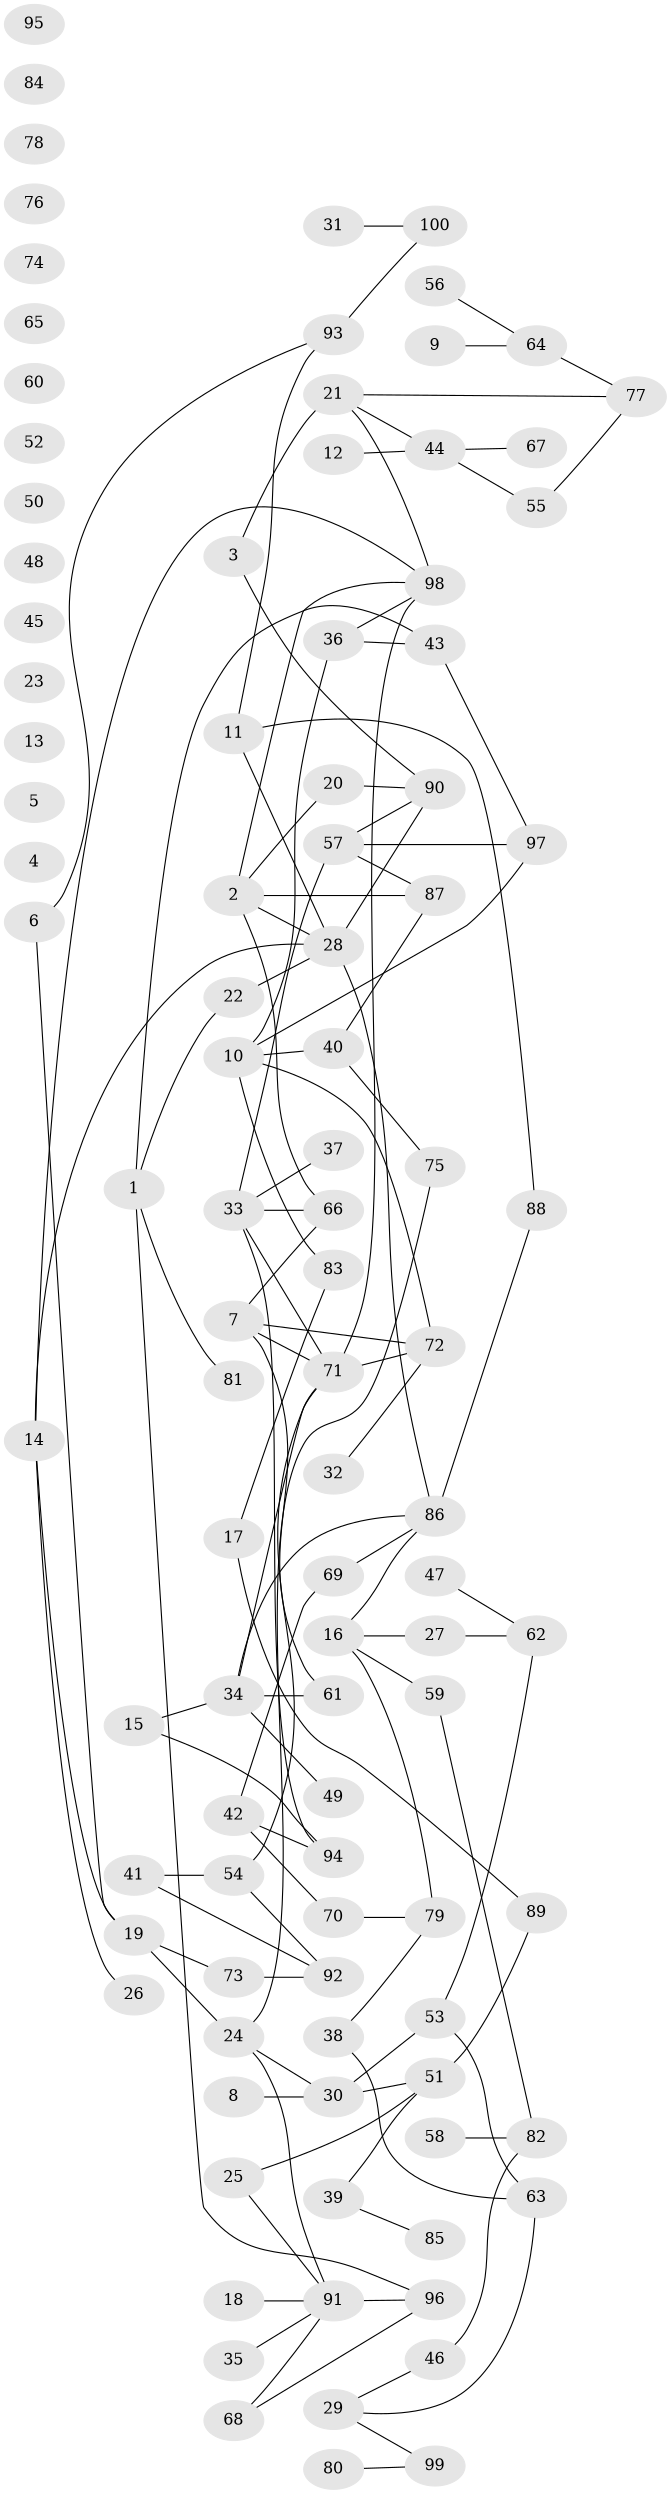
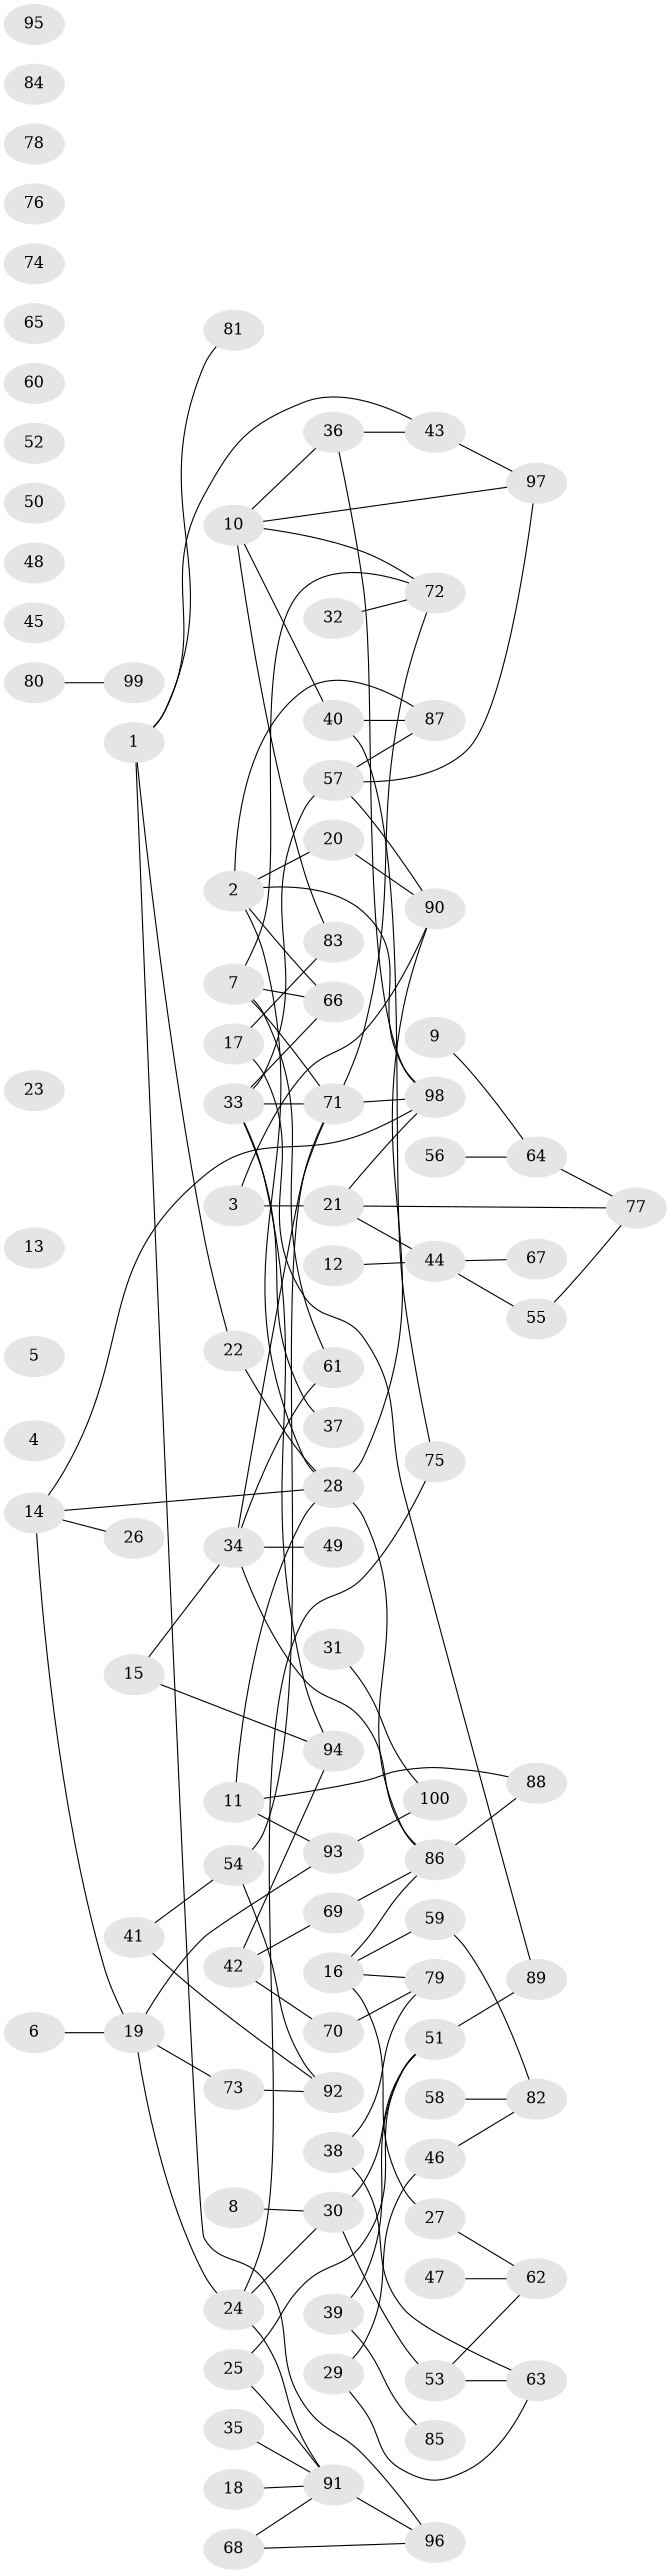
edge "93" -- "6": now "93" -- "19"
edge "29" -- "99": removed
